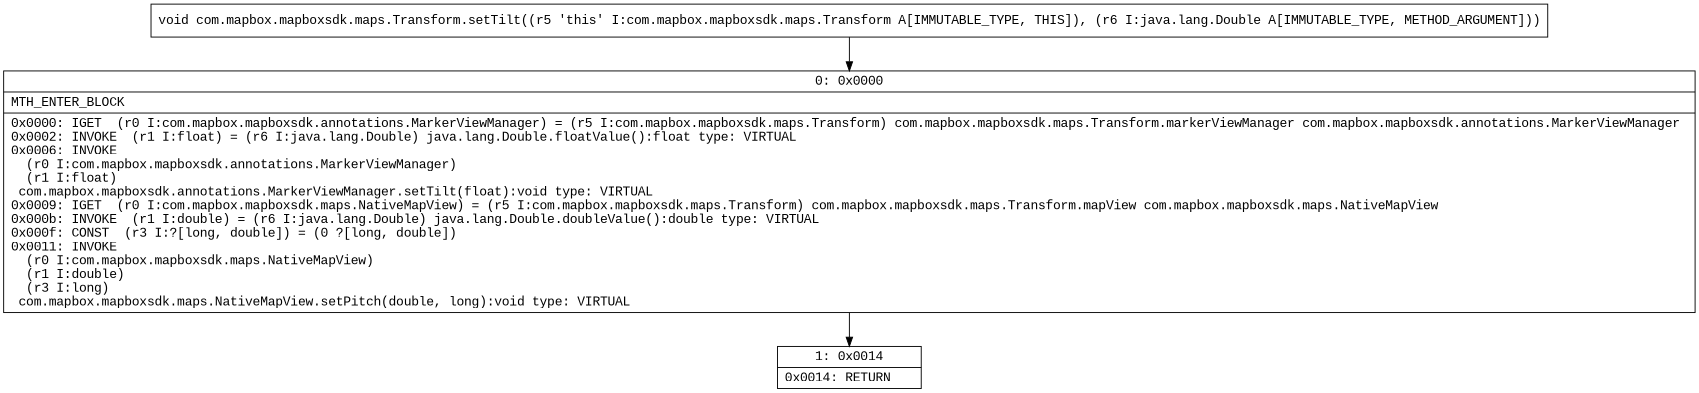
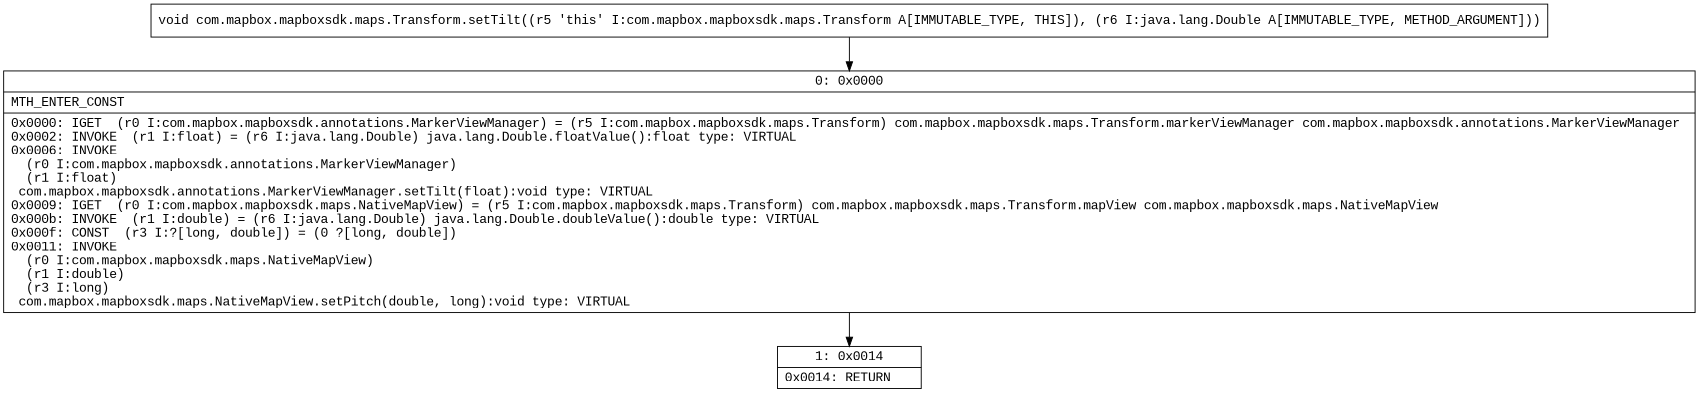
node "0: 0x0000": text "MTH_ENTER_BLOCK" -> "MTH_ENTER_CONST"
